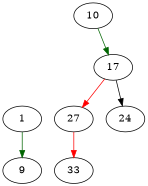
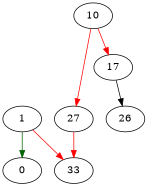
edge "10" -> "17": color darkgreen -> red
edge "17" -> "27": now "10" -> "27"
node "24": label "24" -> "26"
edge "1" -> "33": added
node "9": label "9" -> "0"
